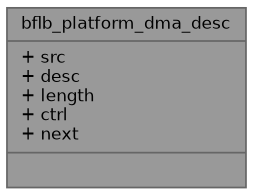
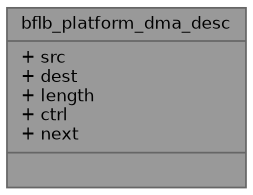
node "bflb_platform_dma_desc": text "+ desc" -> "+ dest"
